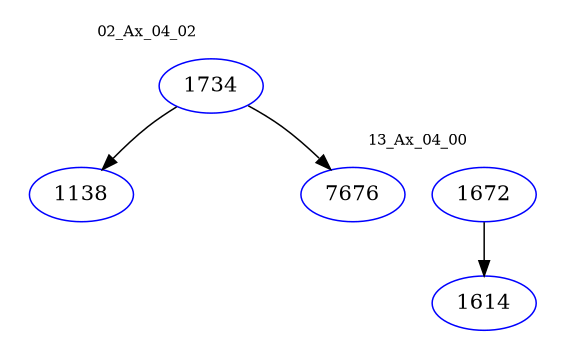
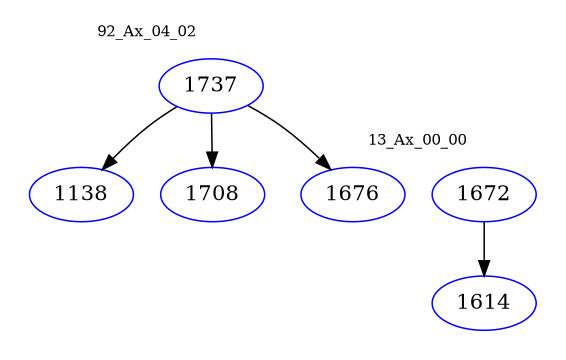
cluster "02_Ax_04_02": label "02_Ax_04_02" -> "92_Ax_04_02"
node "1734": label "1734" -> "1737"
cluster "13_Ax_04_00": label "13_Ax_04_00" -> "13_Ax_00_00"
node "1708": added
node "7676": label "7676" -> "1676"
